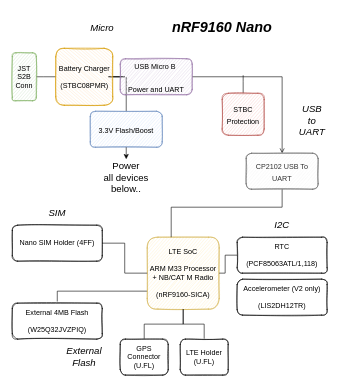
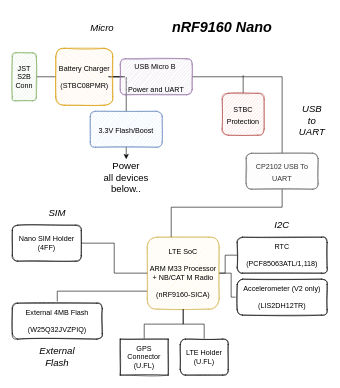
edge "USB Micro B Power and UART" -> "CP2102 USB To UART": arrowhead open -> none
node "Nano SIM Holder (4FF)": size 90x36 -> 69x36
edge "LTE SoC ARM M33 Processor + NB/CAT M Radio (nRF9160-SICA)" -- "Accelerometer (V2 only) (LIS2DH12TR)": added
node "External Flash": moved (84, 357) -> (57, 357)
node "GPS Connector (U.FL)": shape rounded rectangle -> rectangle
